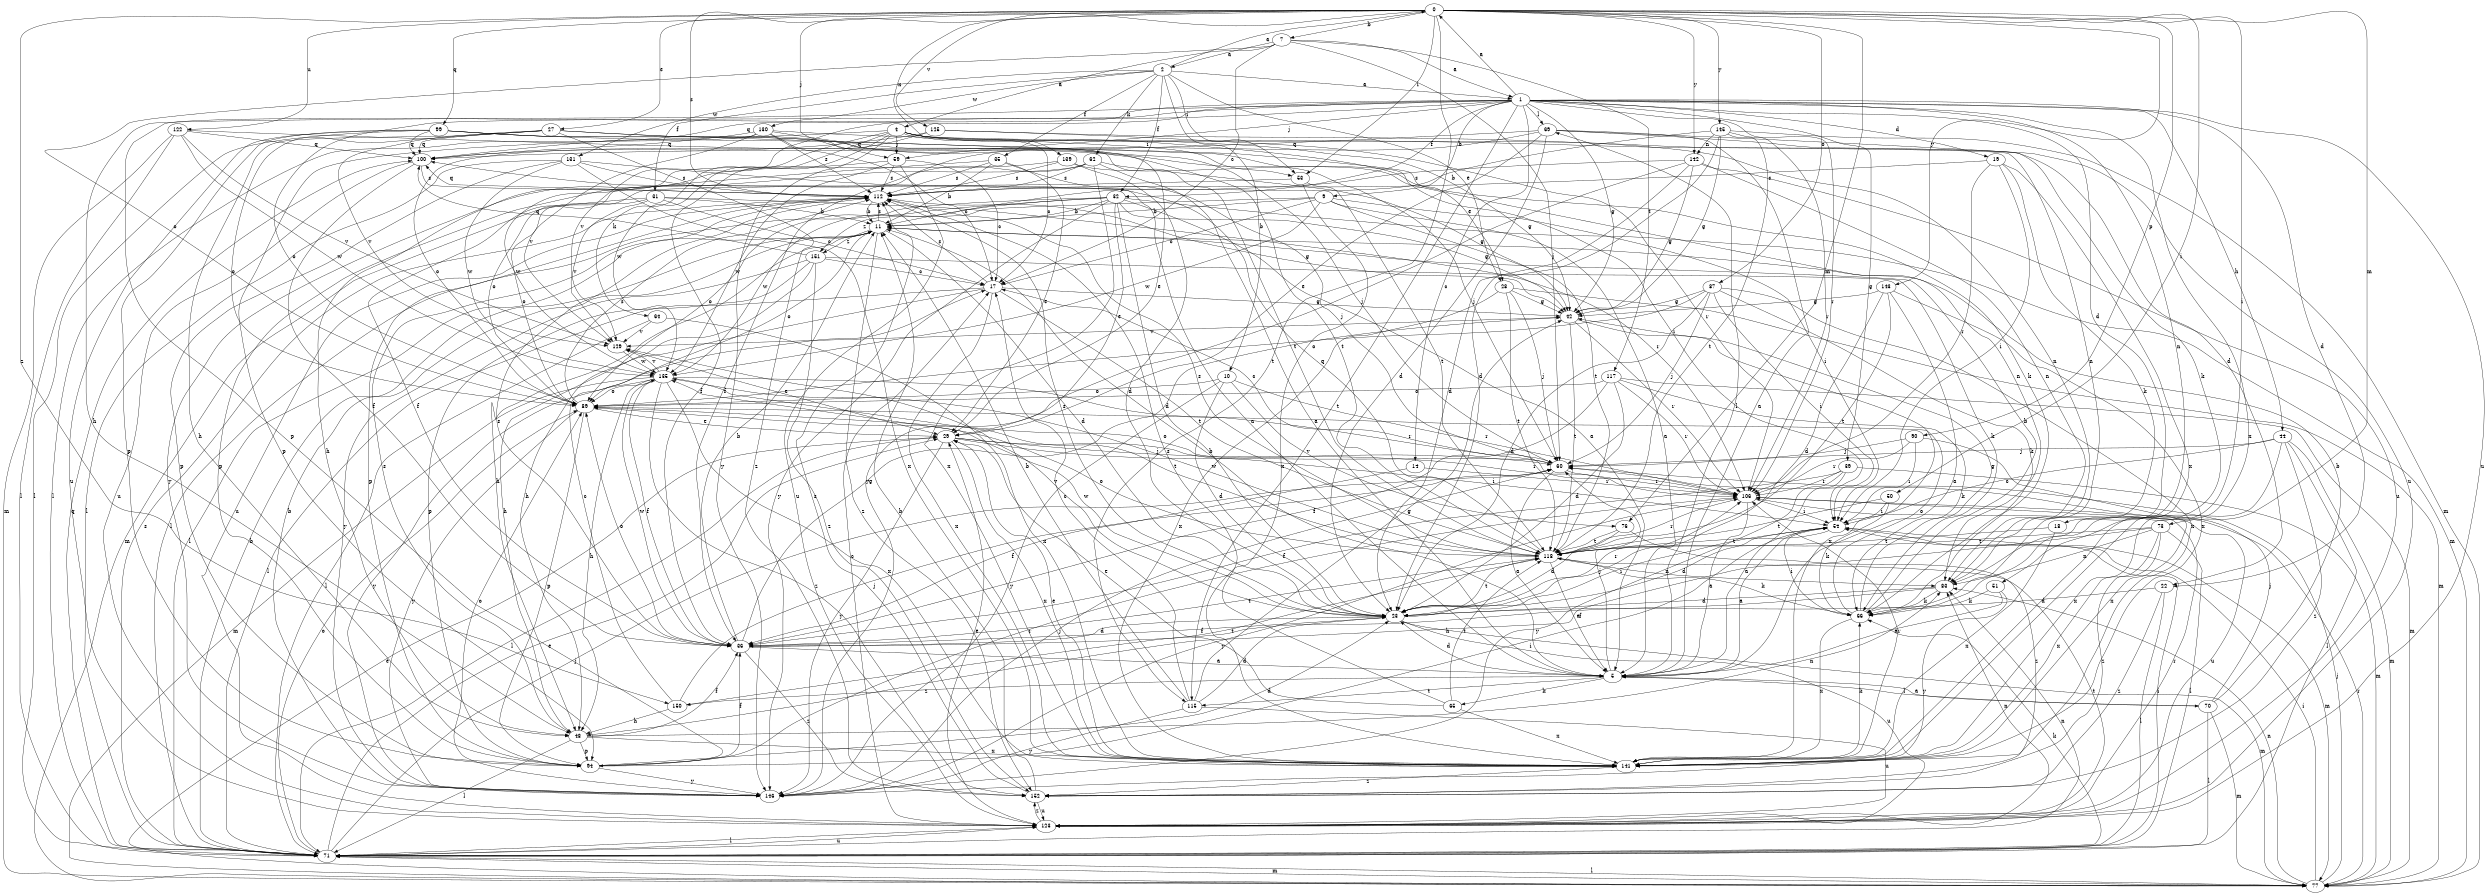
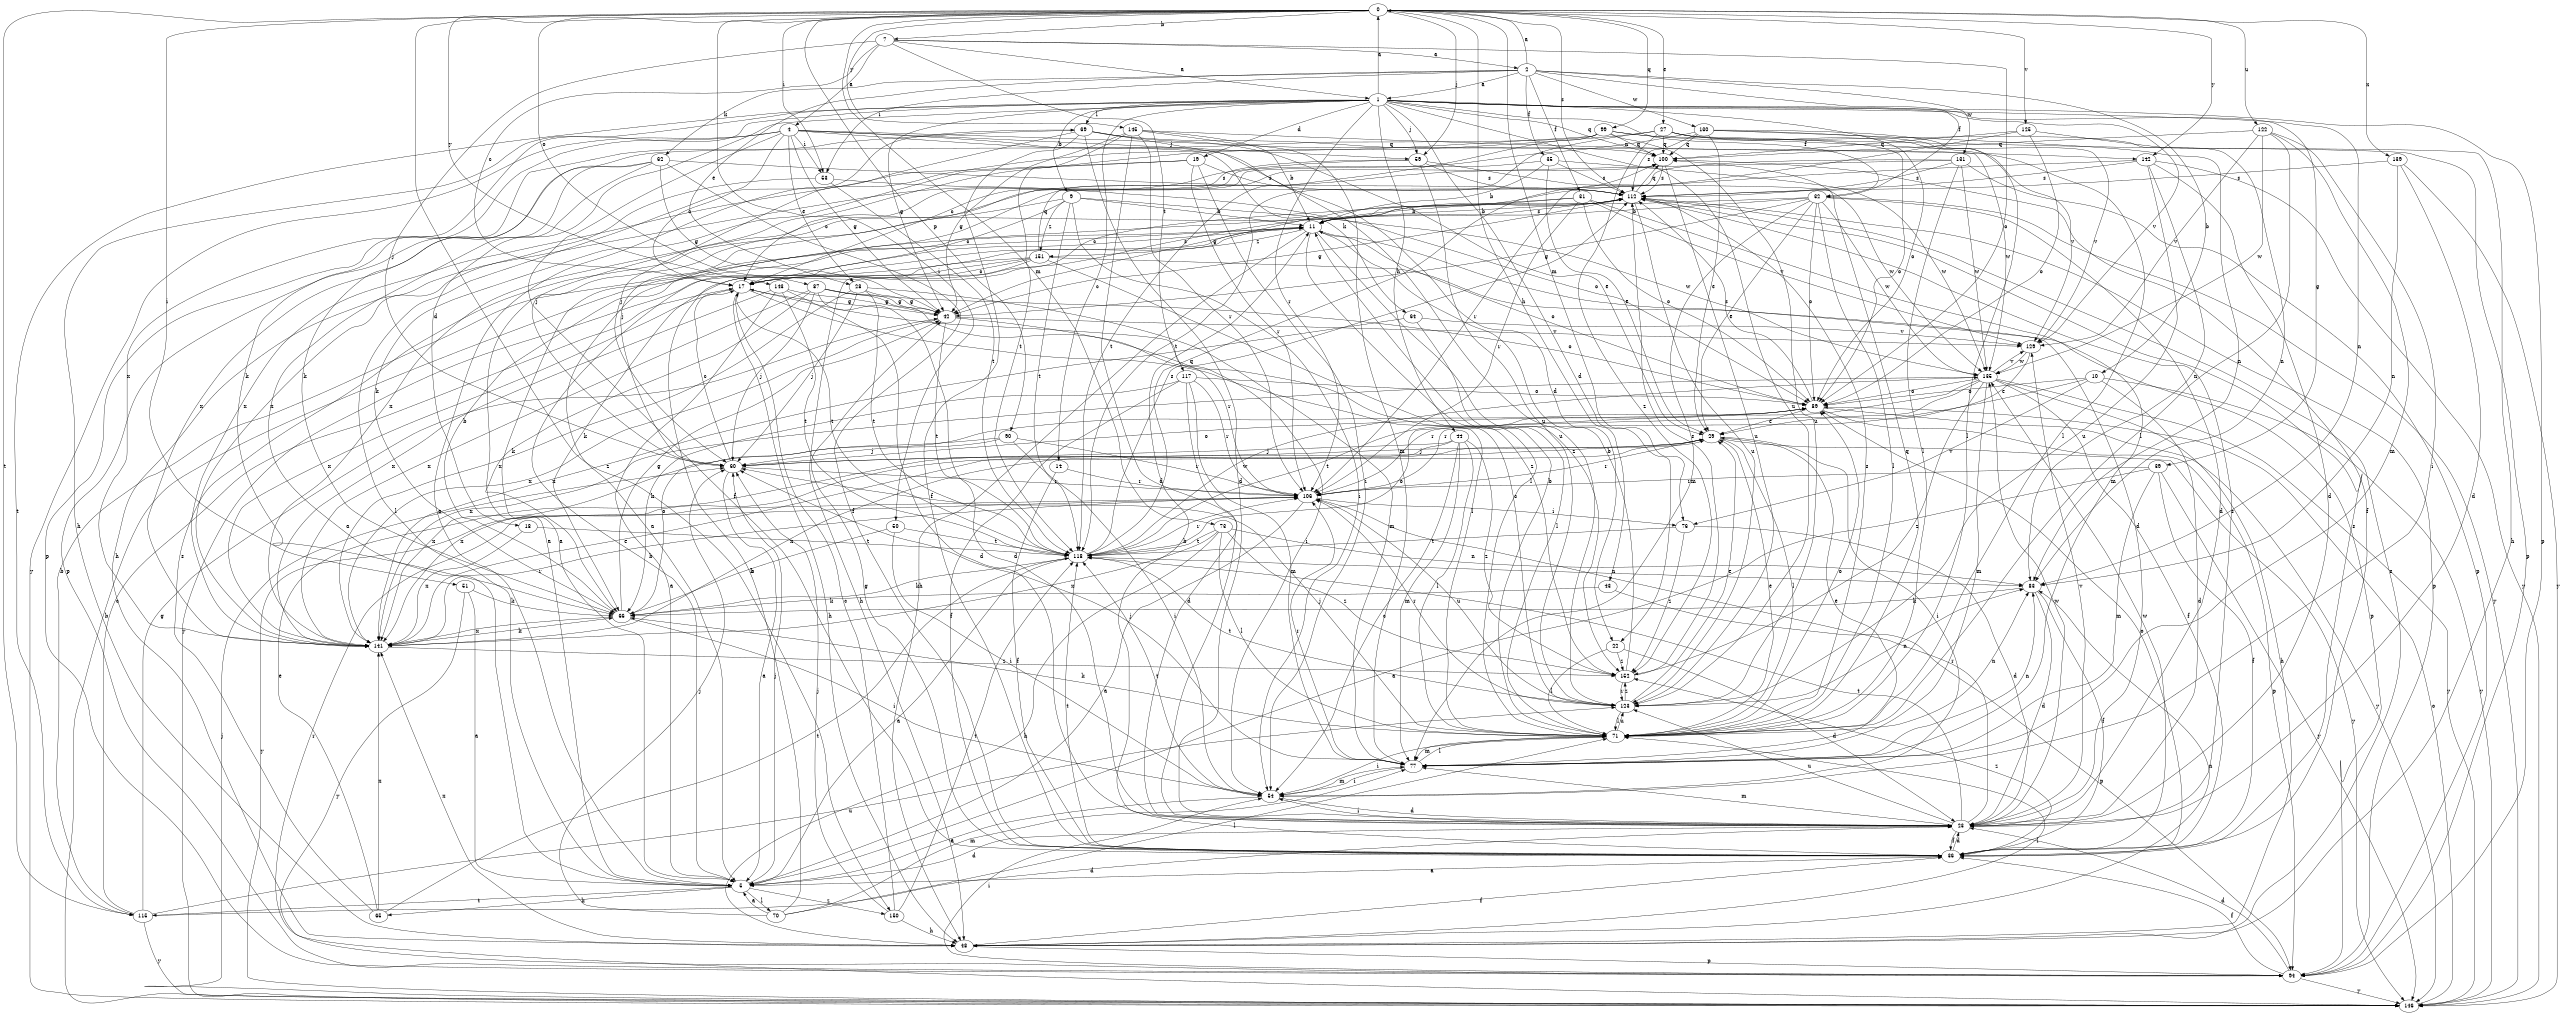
edge "106" -> "54": now "106" -> "76"
node "43": added
edge "152" -> "123": label "u" -> "r"
